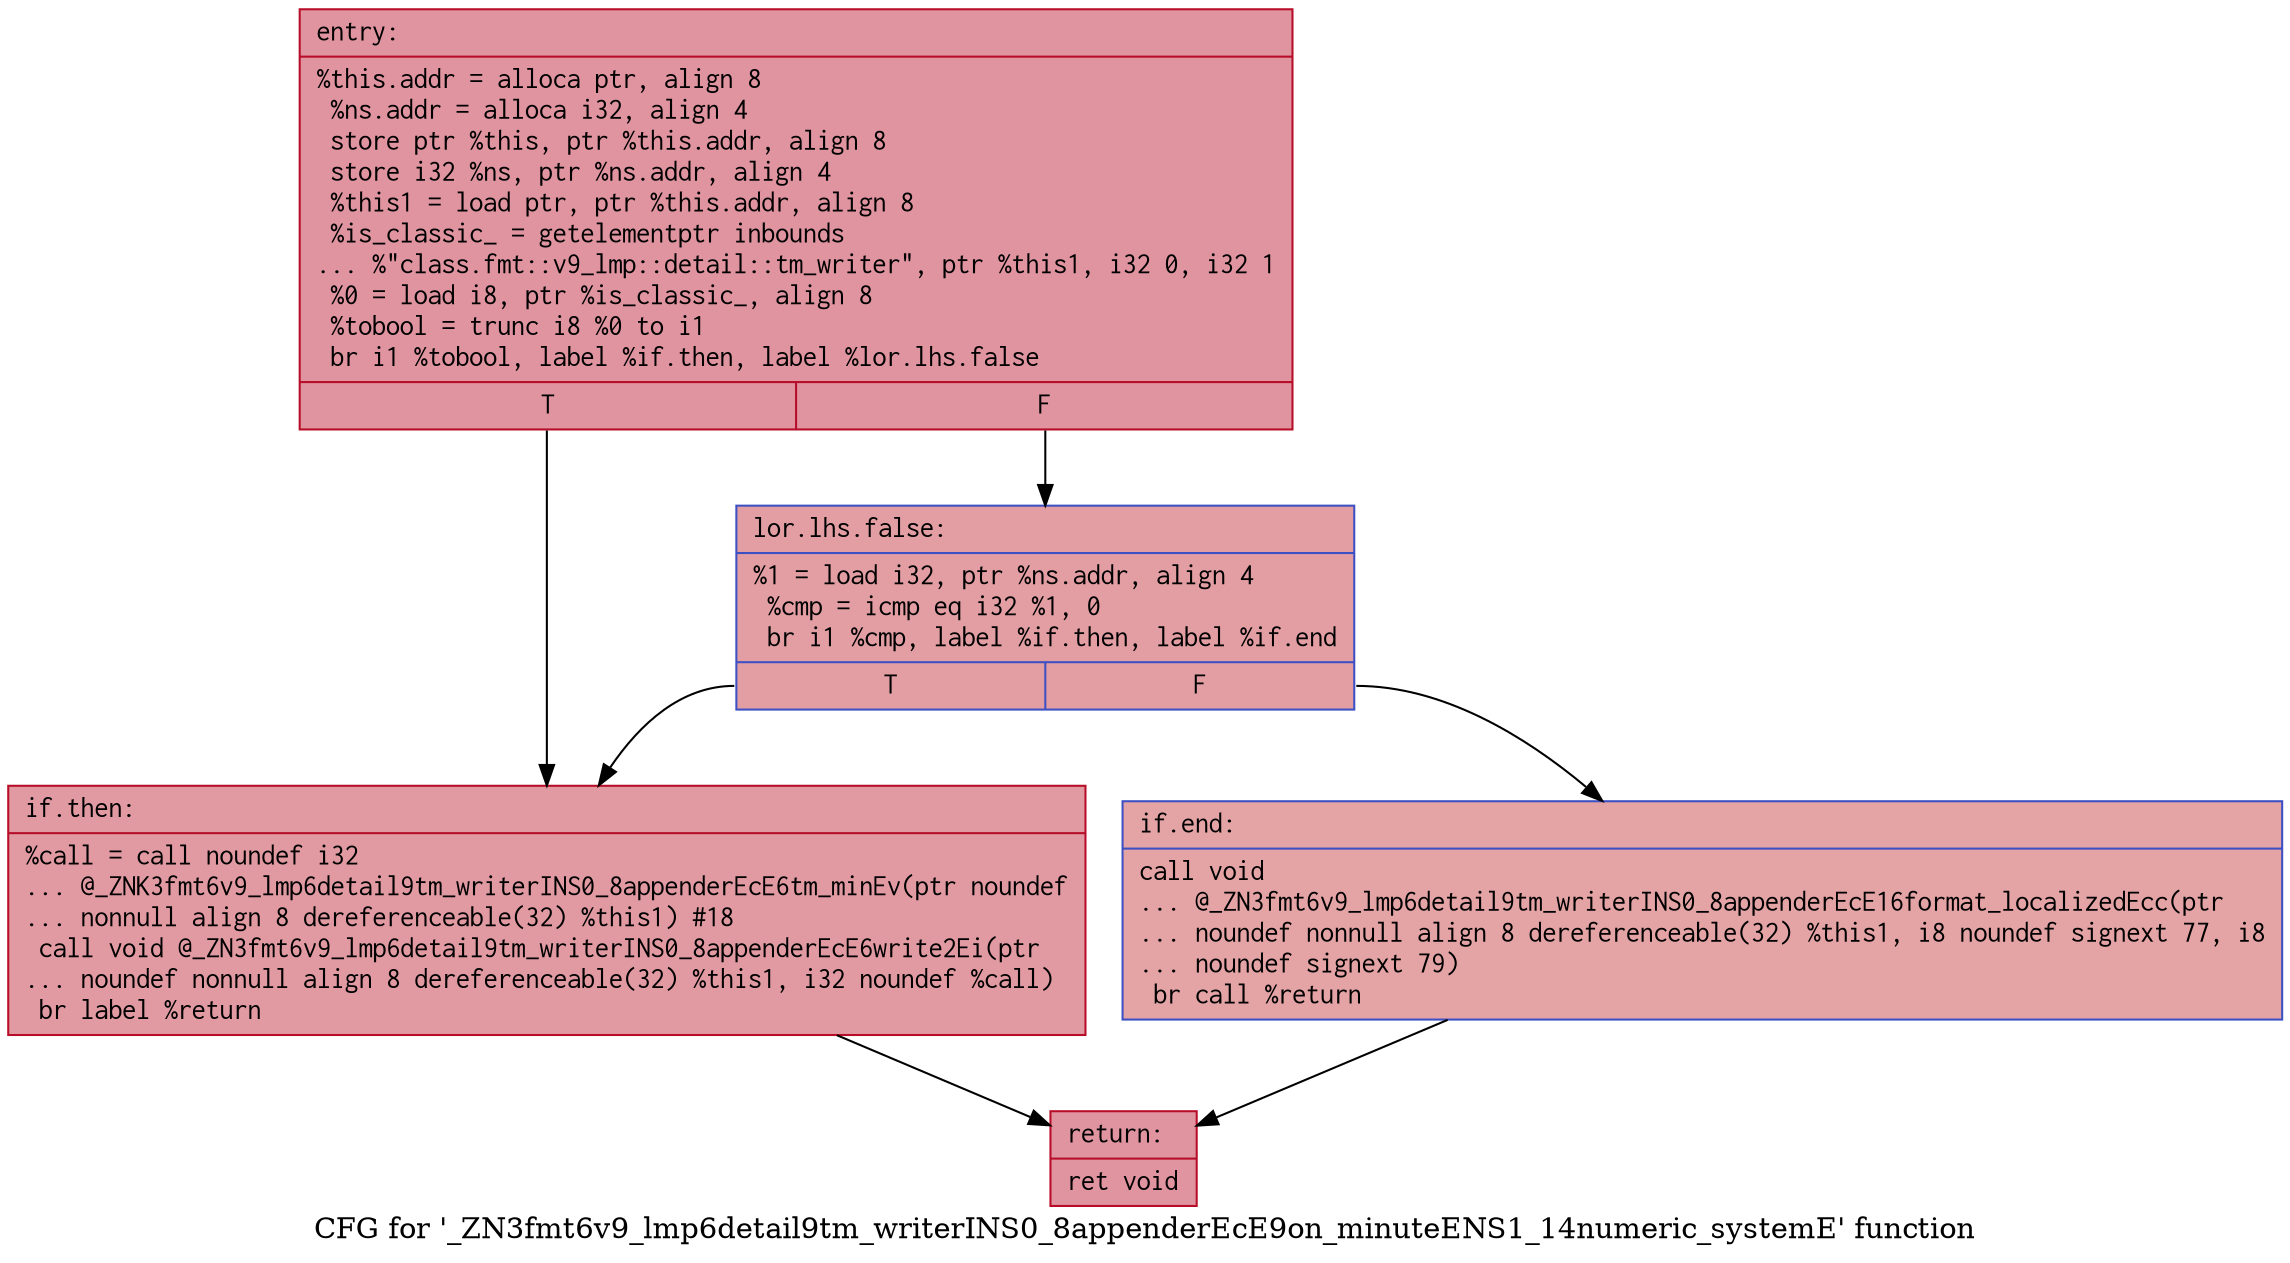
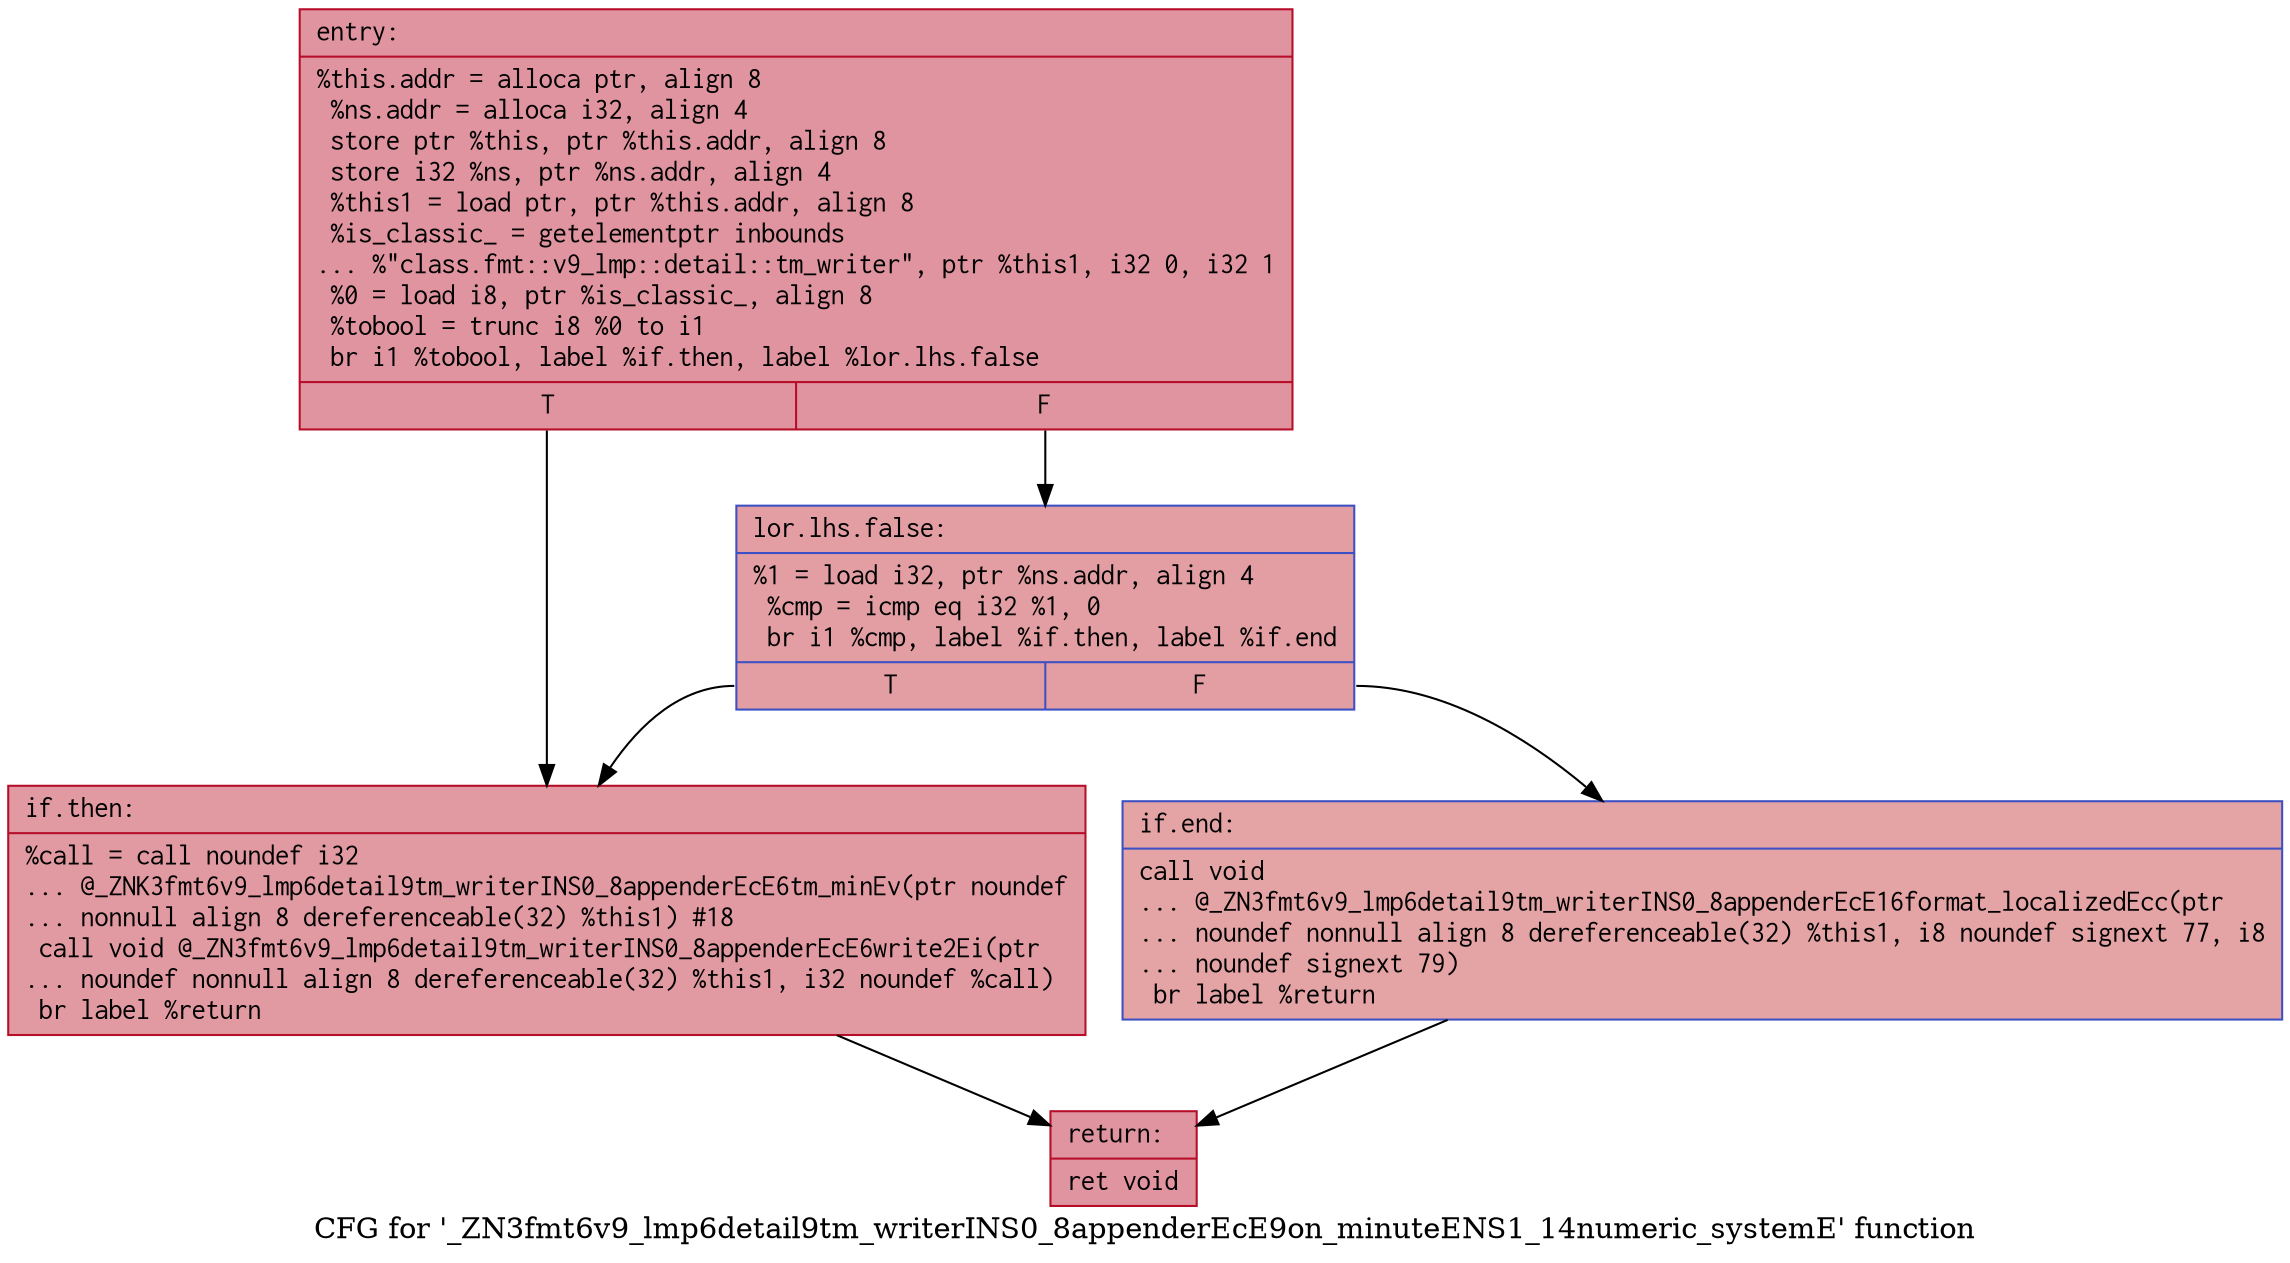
node "if.end:": text "br call %return" -> "br label %return"
